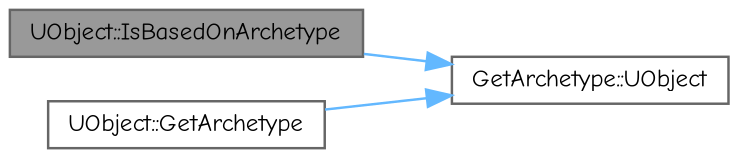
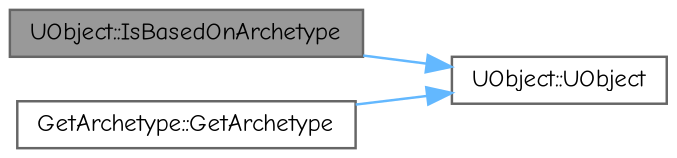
node "GetArchetype::UObject": label "GetArchetype::UObject" -> "UObject::UObject"
node "UObject::GetArchetype": label "UObject::GetArchetype" -> "GetArchetype::GetArchetype"
